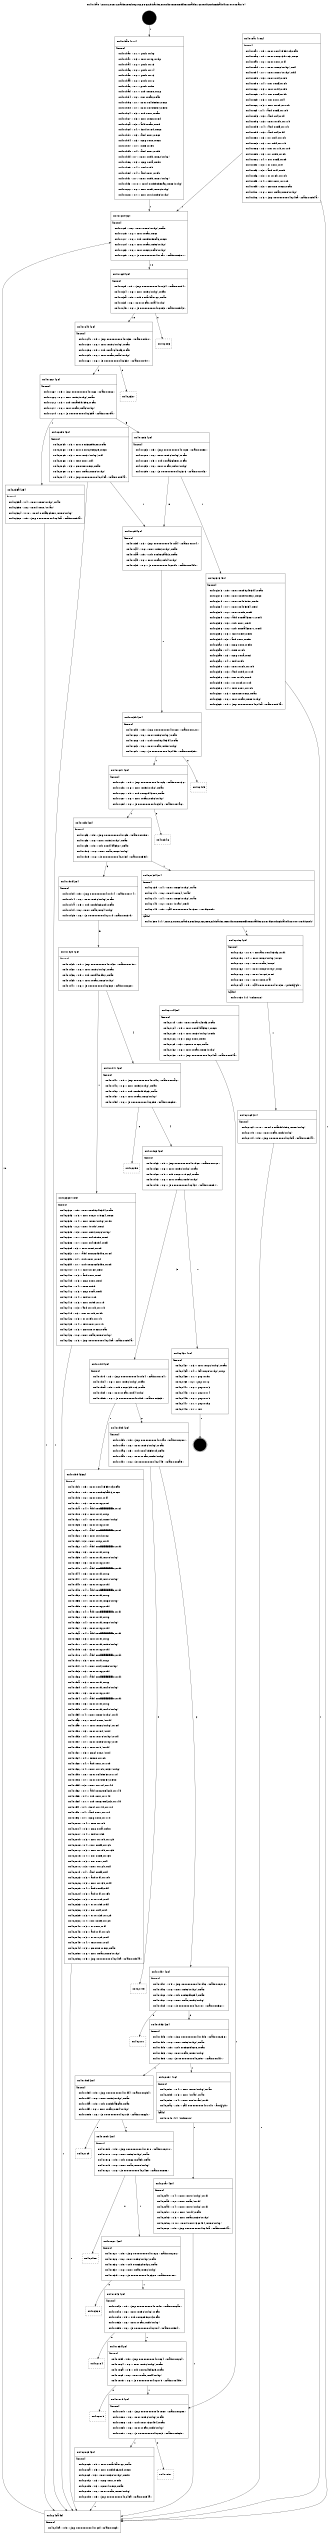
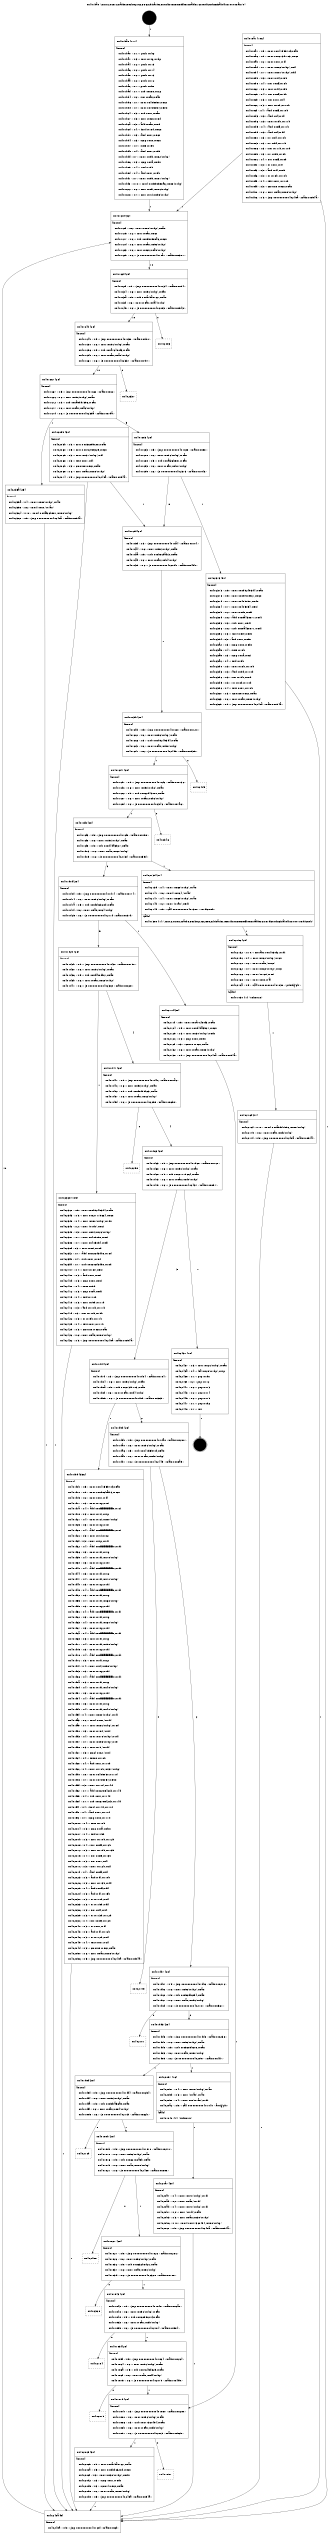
edge "0x401c4b [28]" -> "0x401c67 [28]": label " 6" -> " 10"
edge "0x401d0f [28]" -> "0x40211f [30]": added, label "1"
